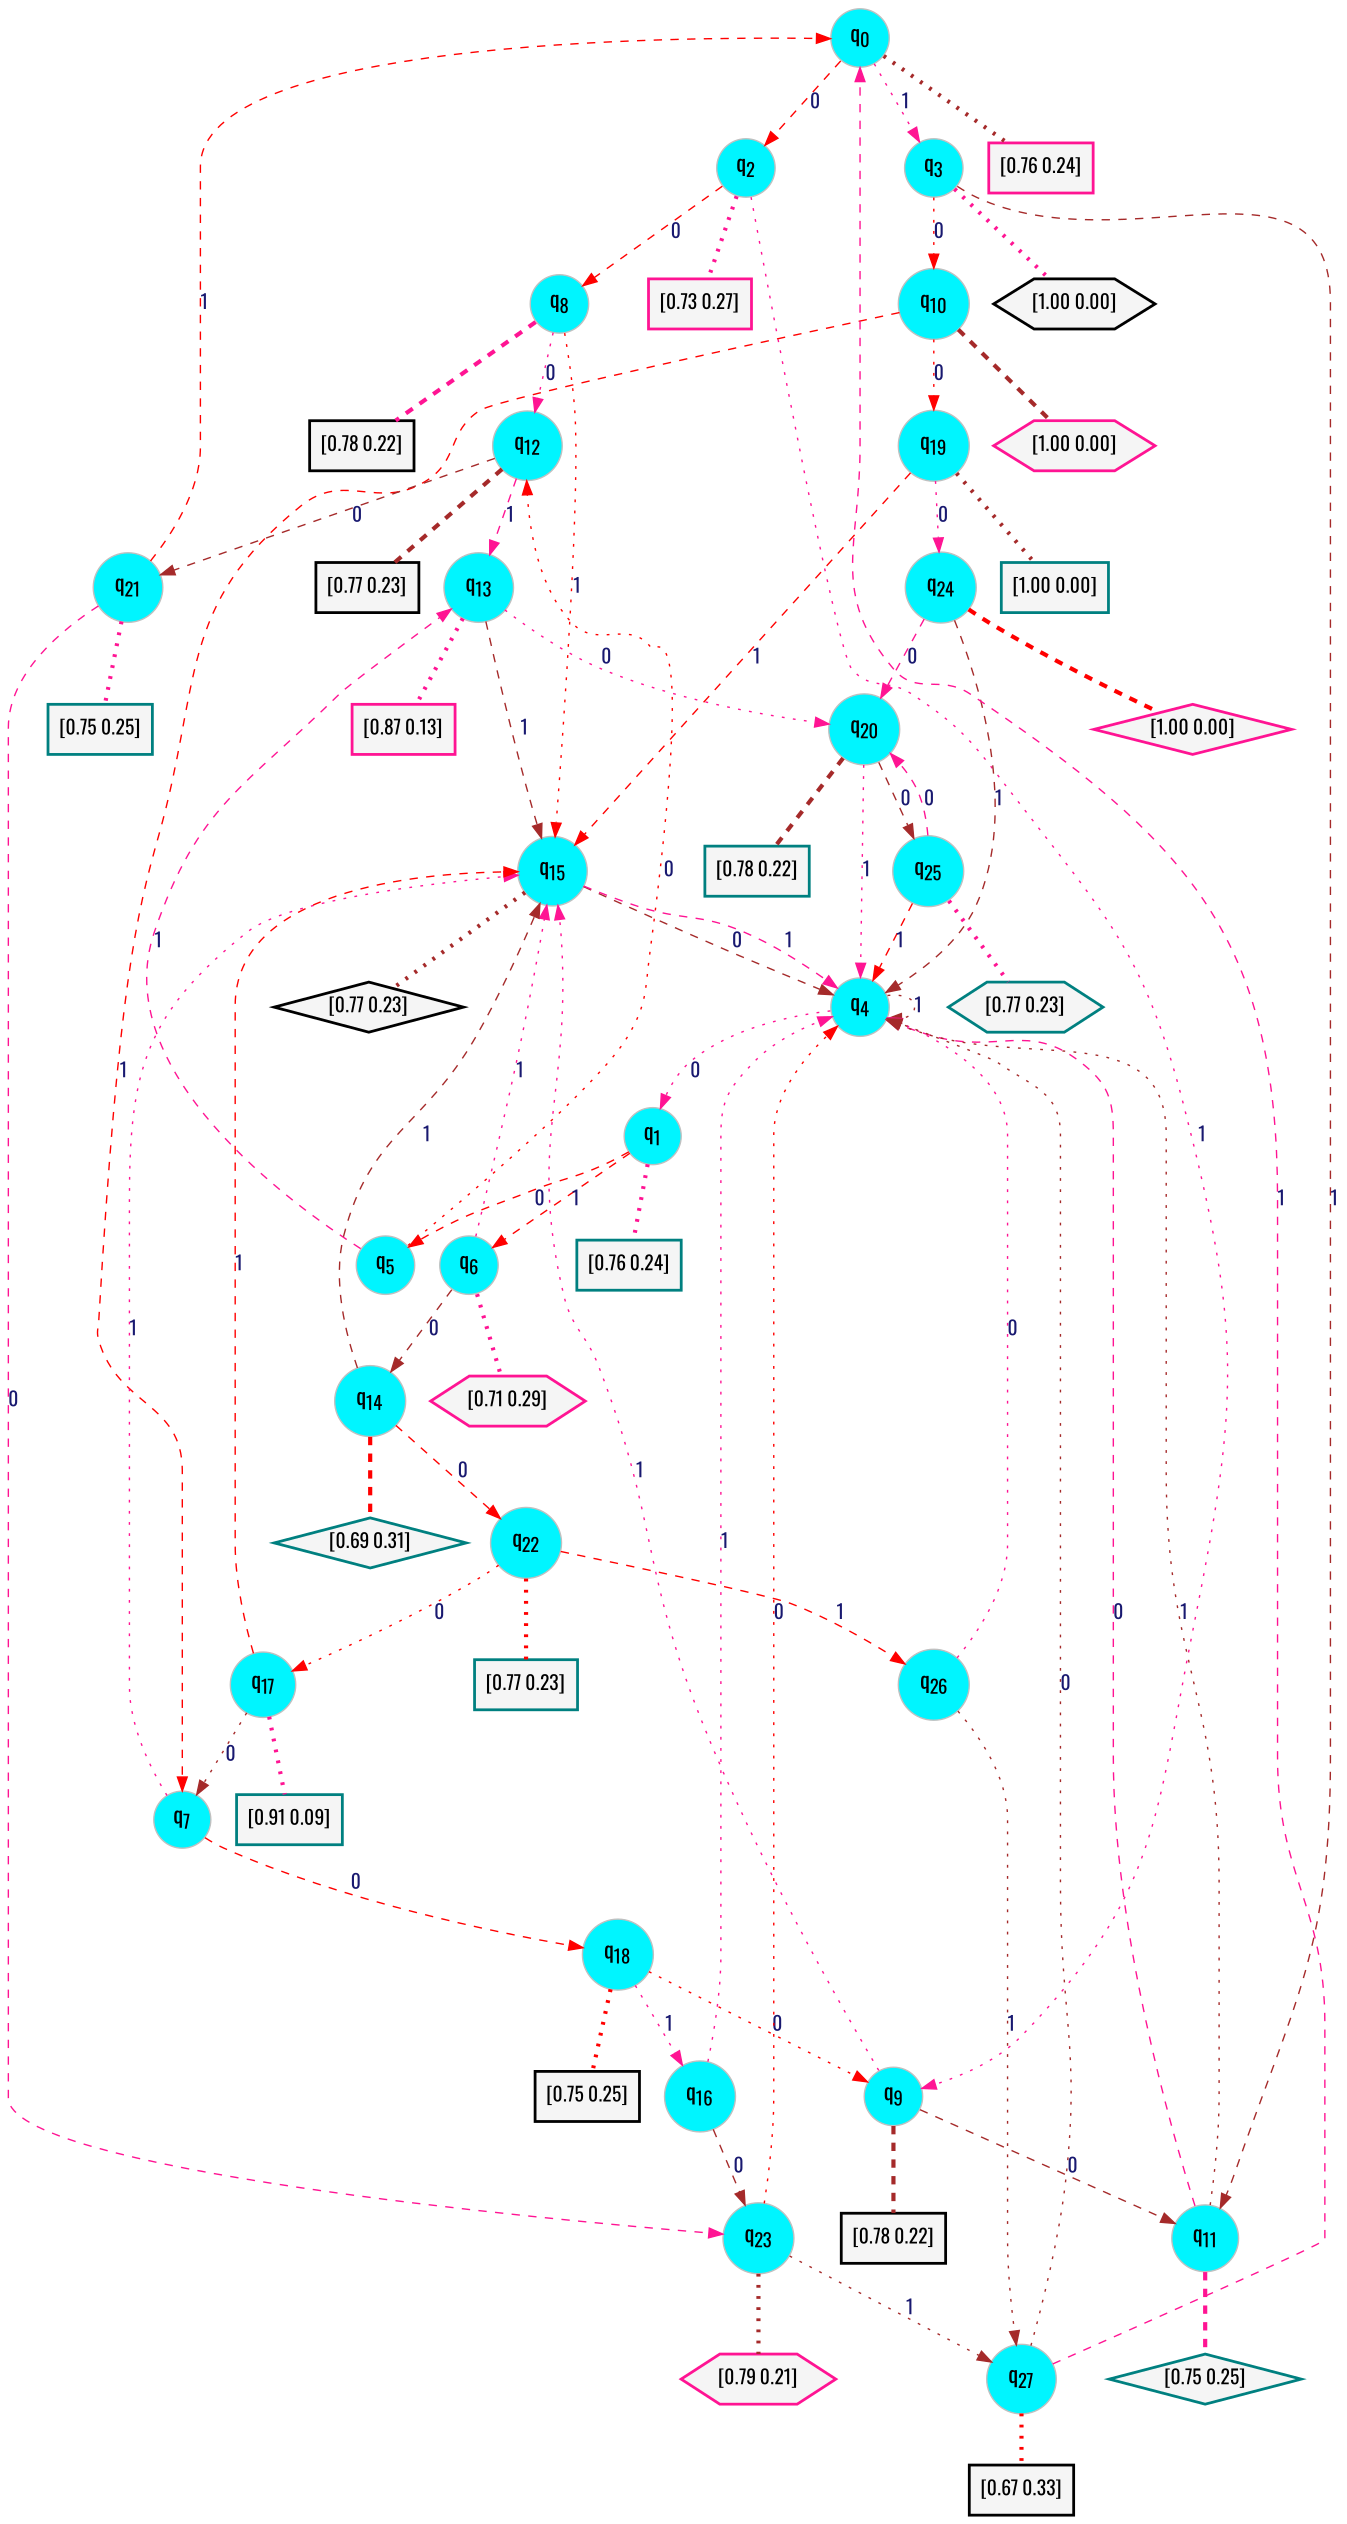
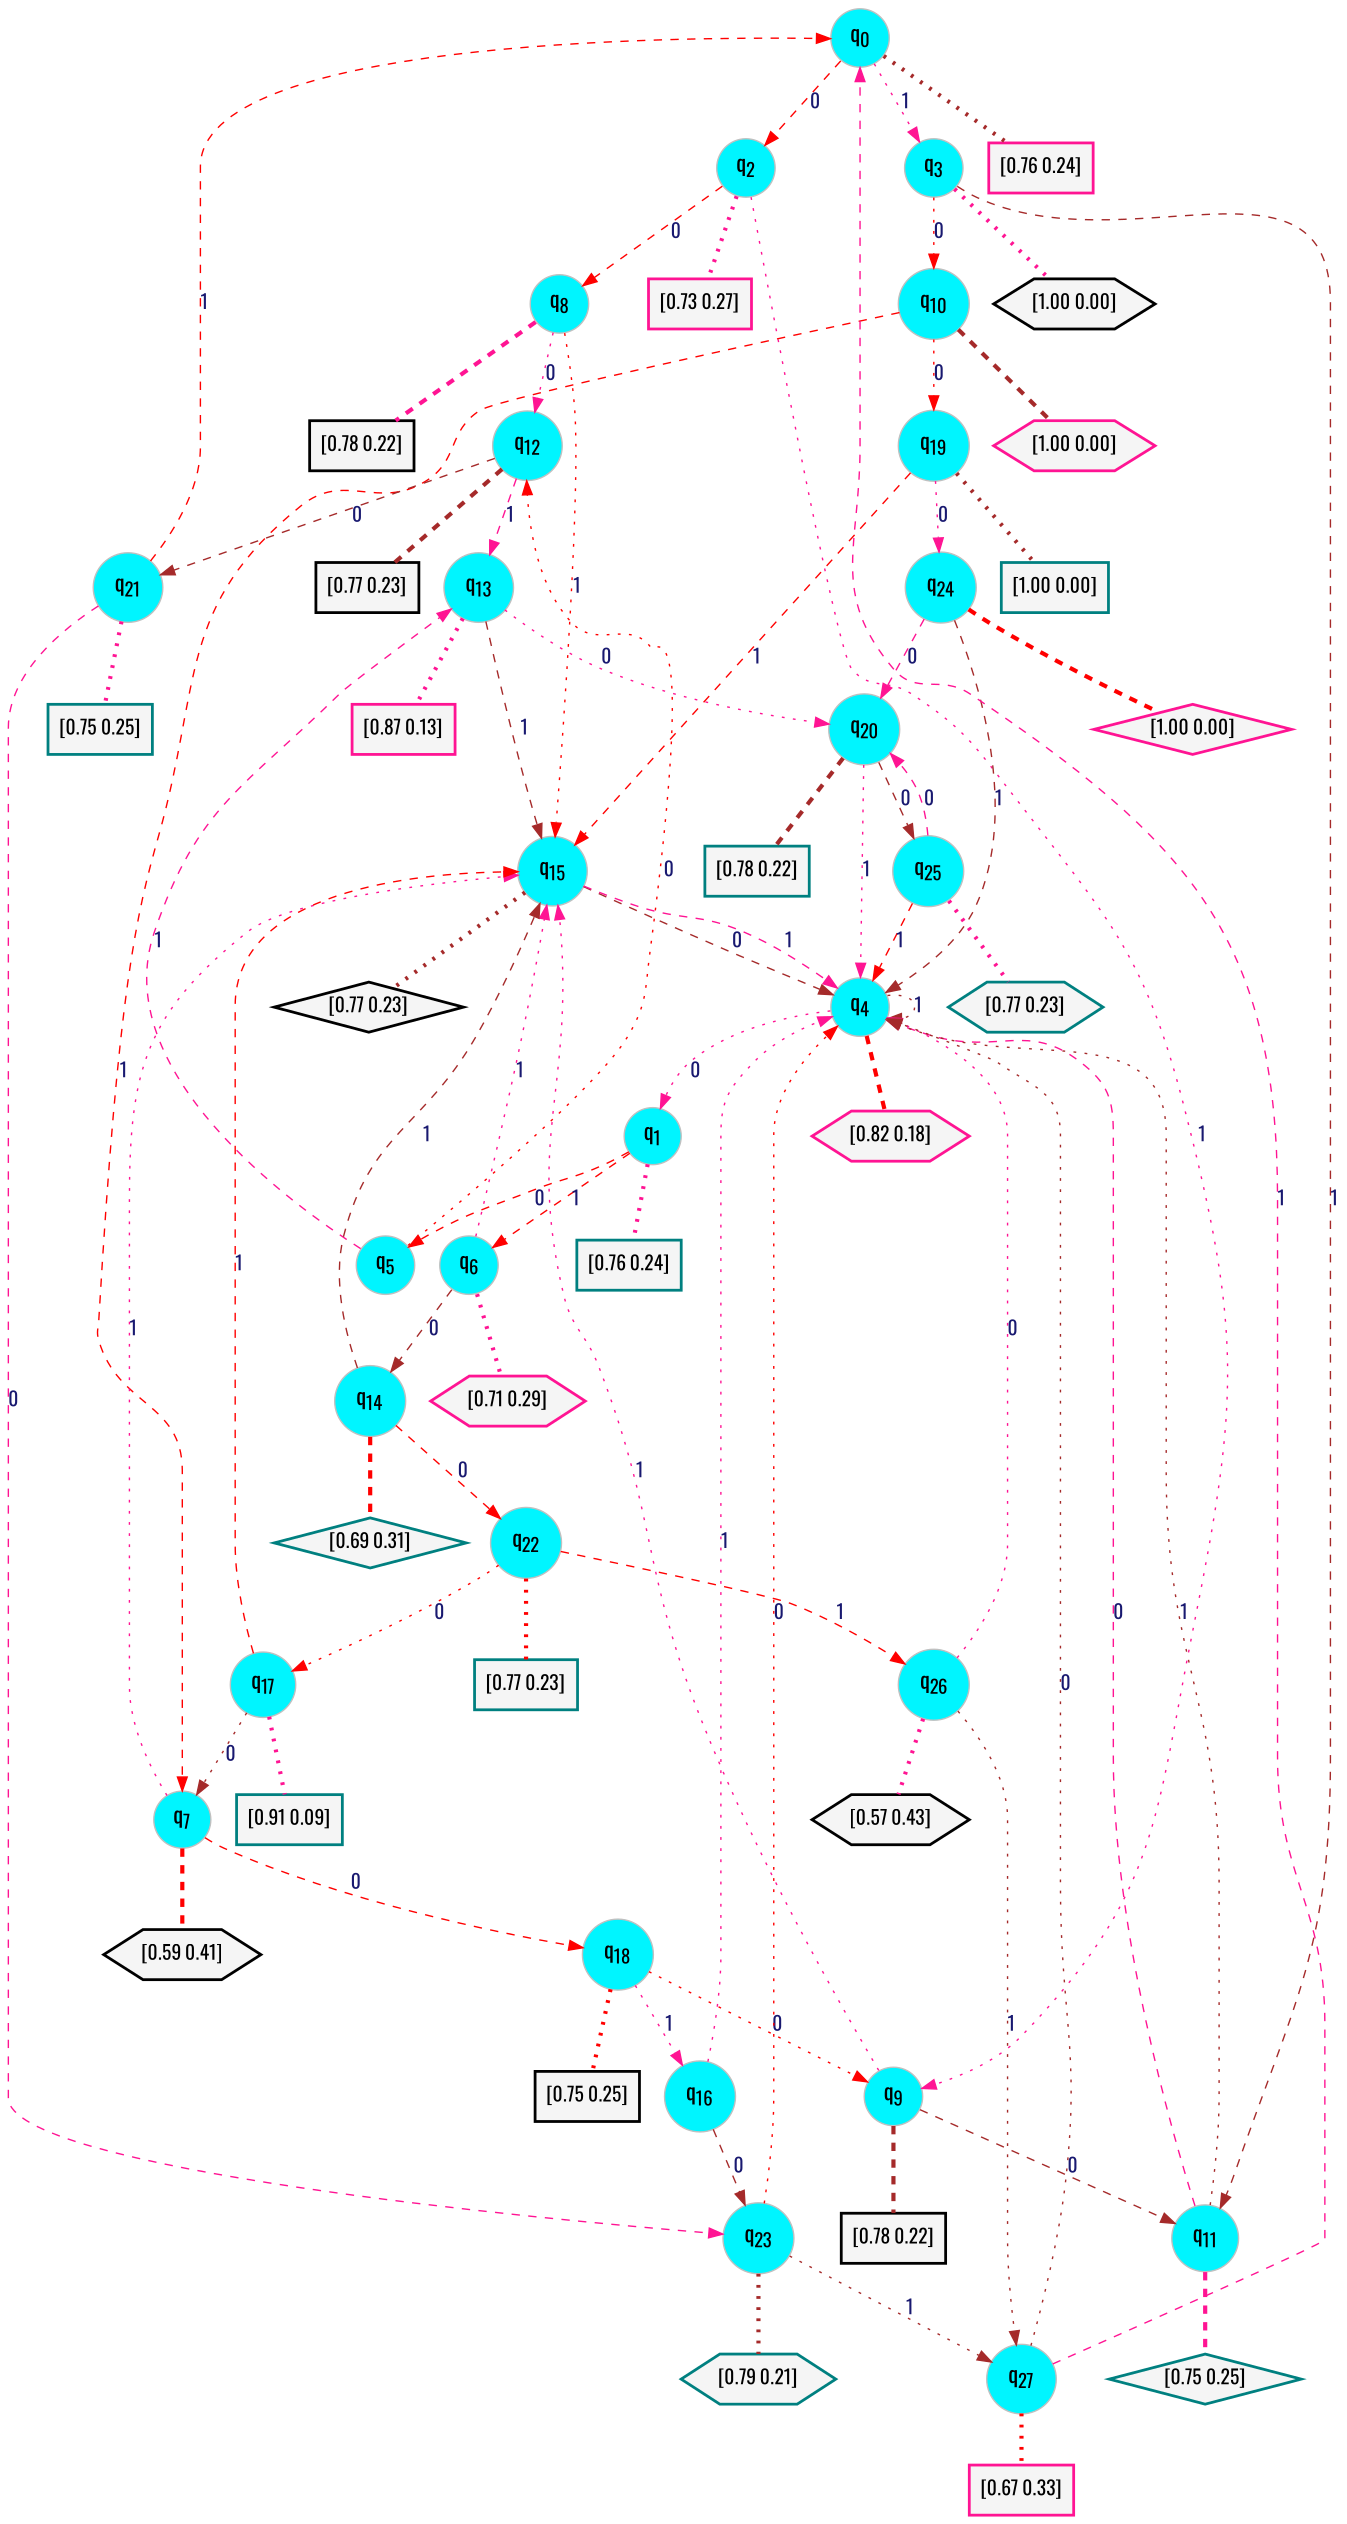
node "[0.82 0.18]": added
node "[0.57 0.43]": added
node "[0.59 0.41]": added
node "[0.79 0.21]": color deeppink -> teal
node "[0.67 0.33]": color black -> deeppink
